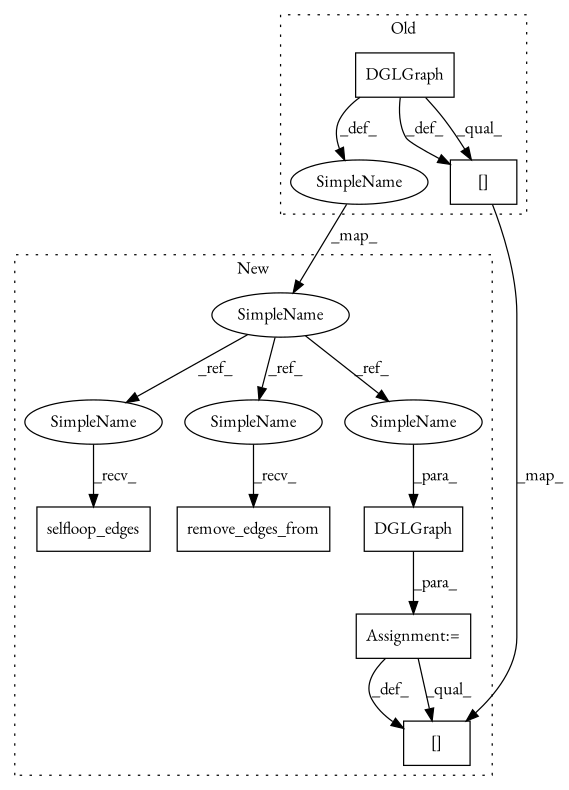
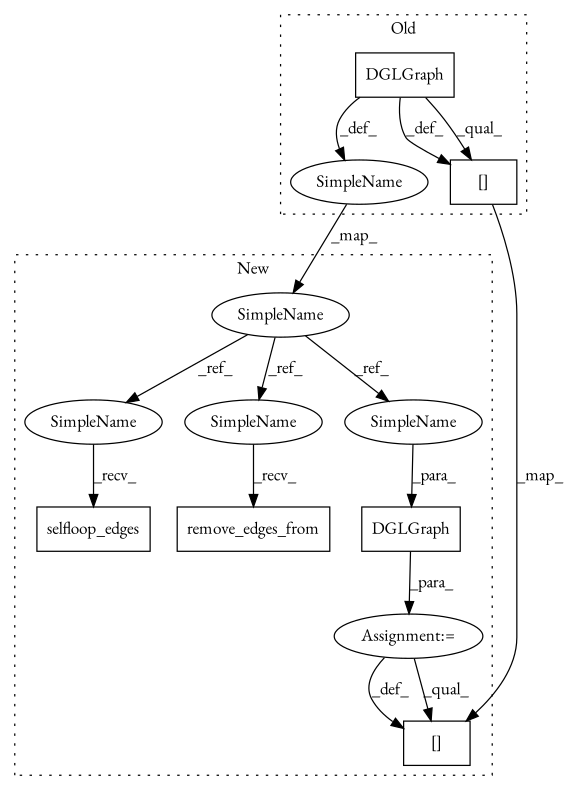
node "Assignment:=": shape box -> ellipse
